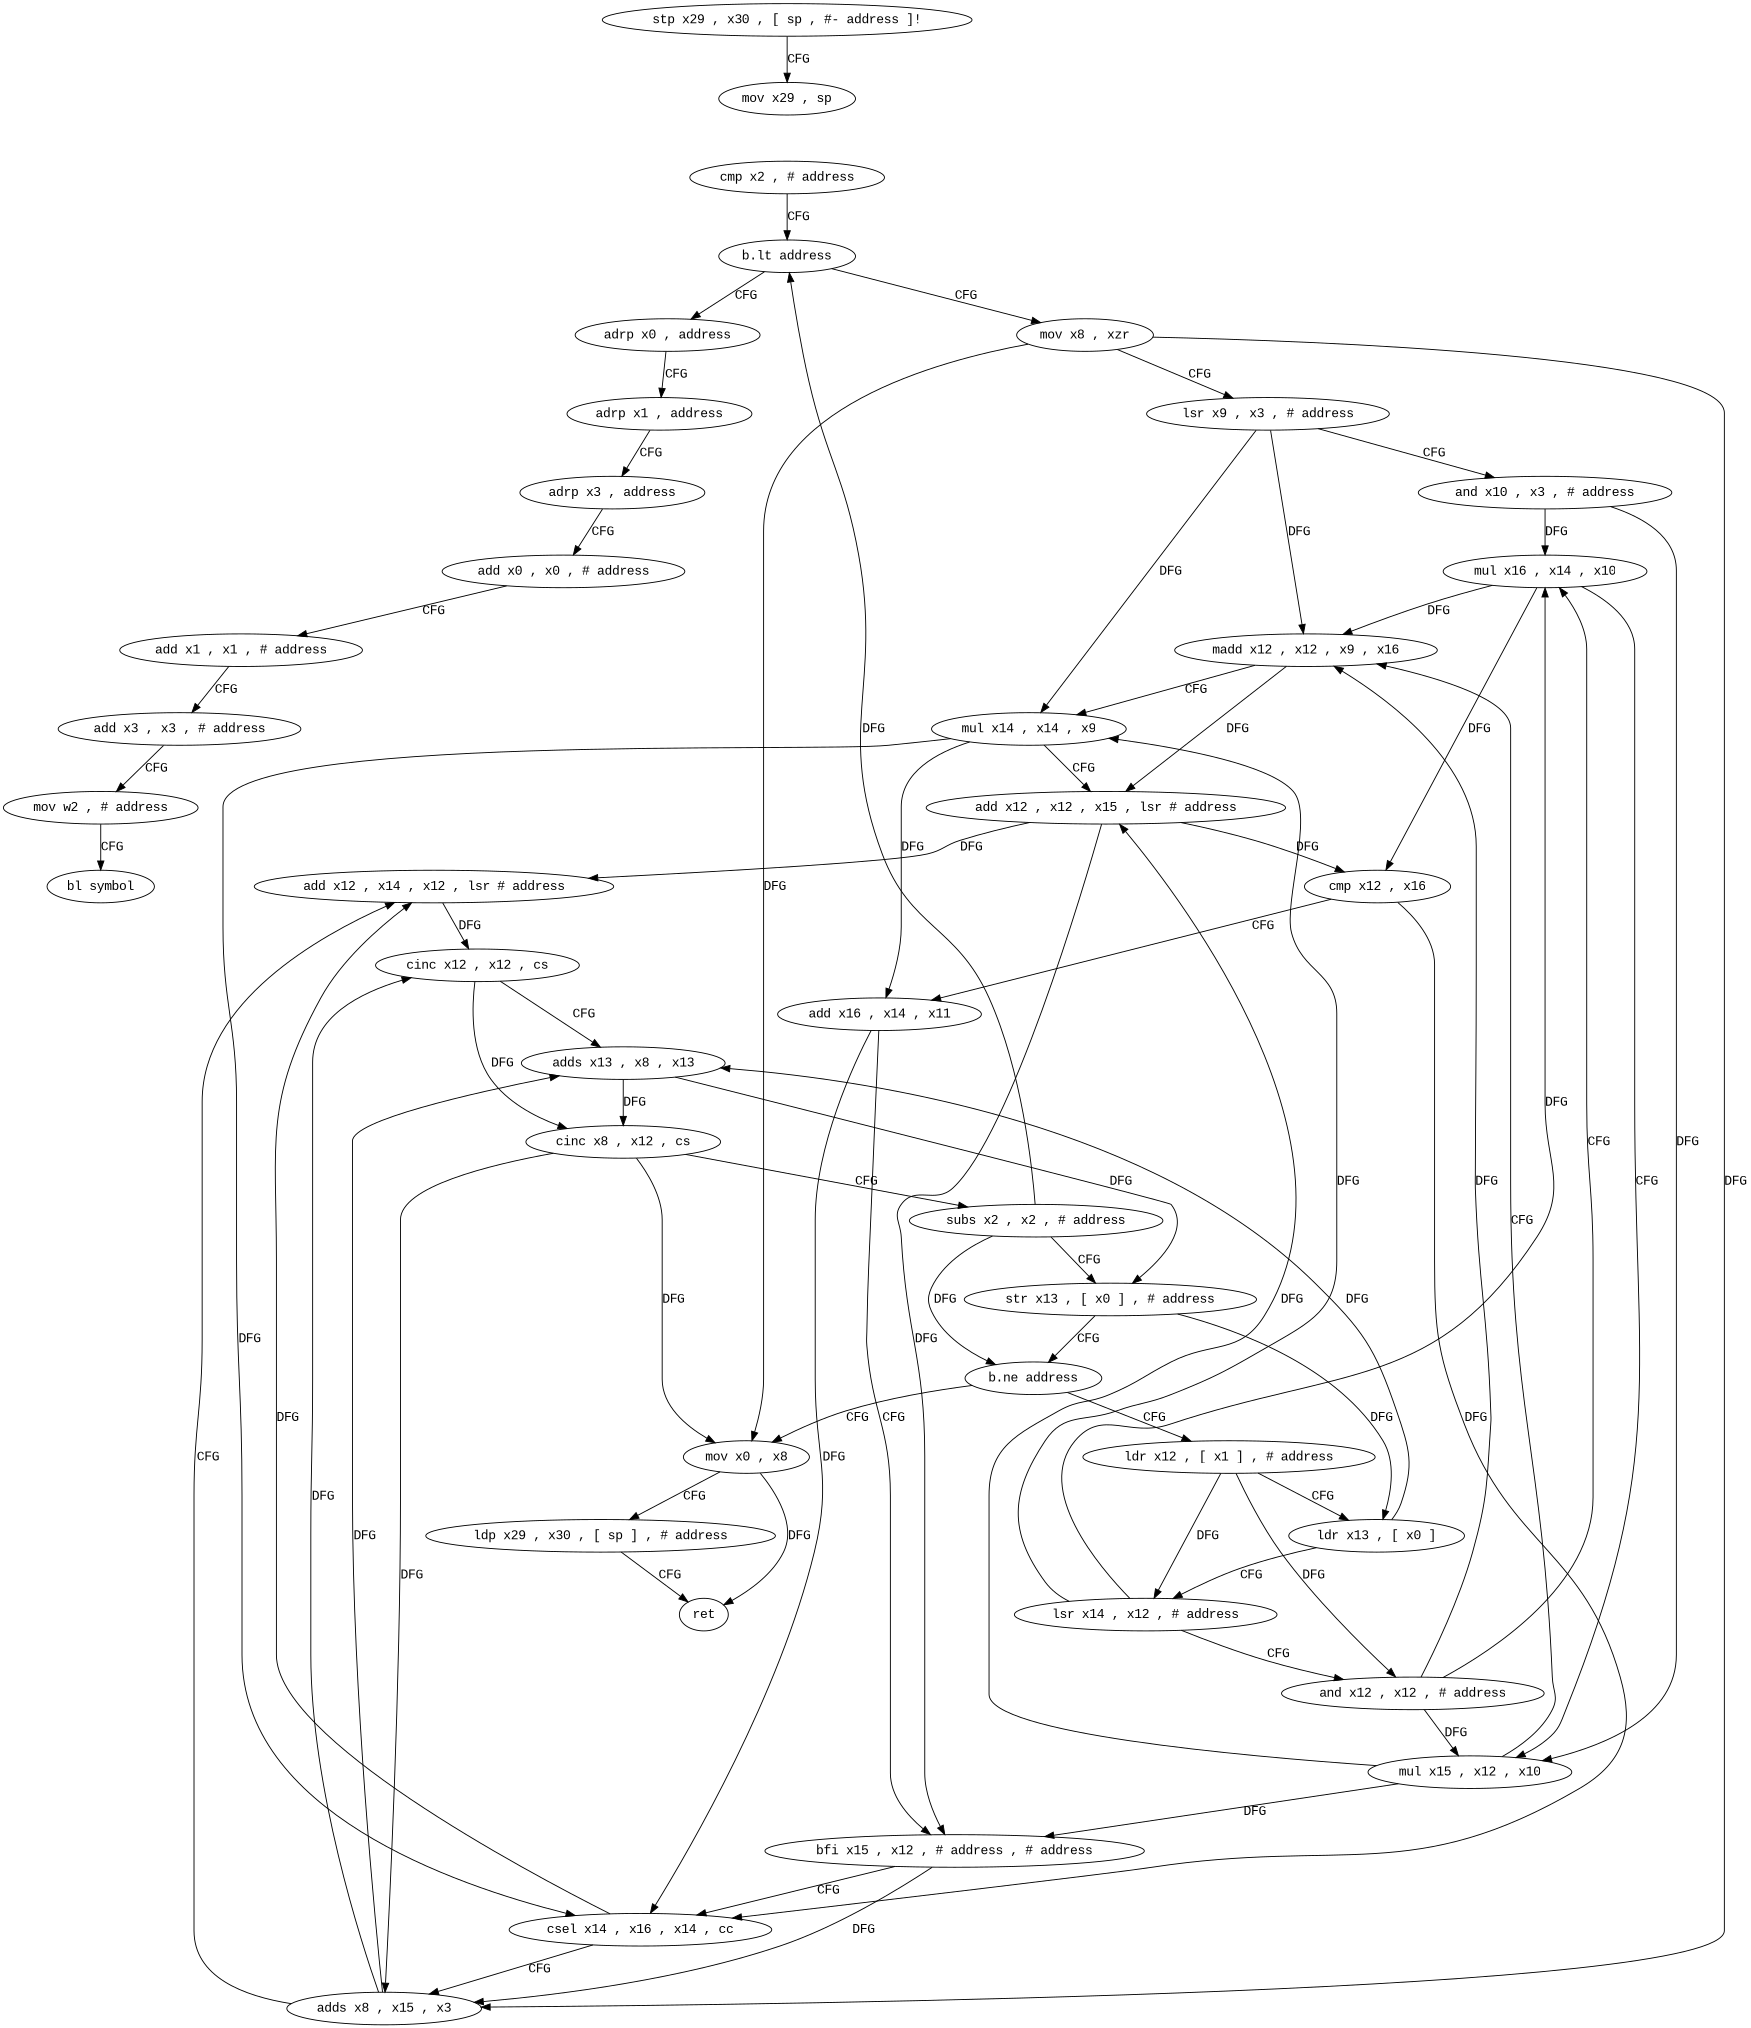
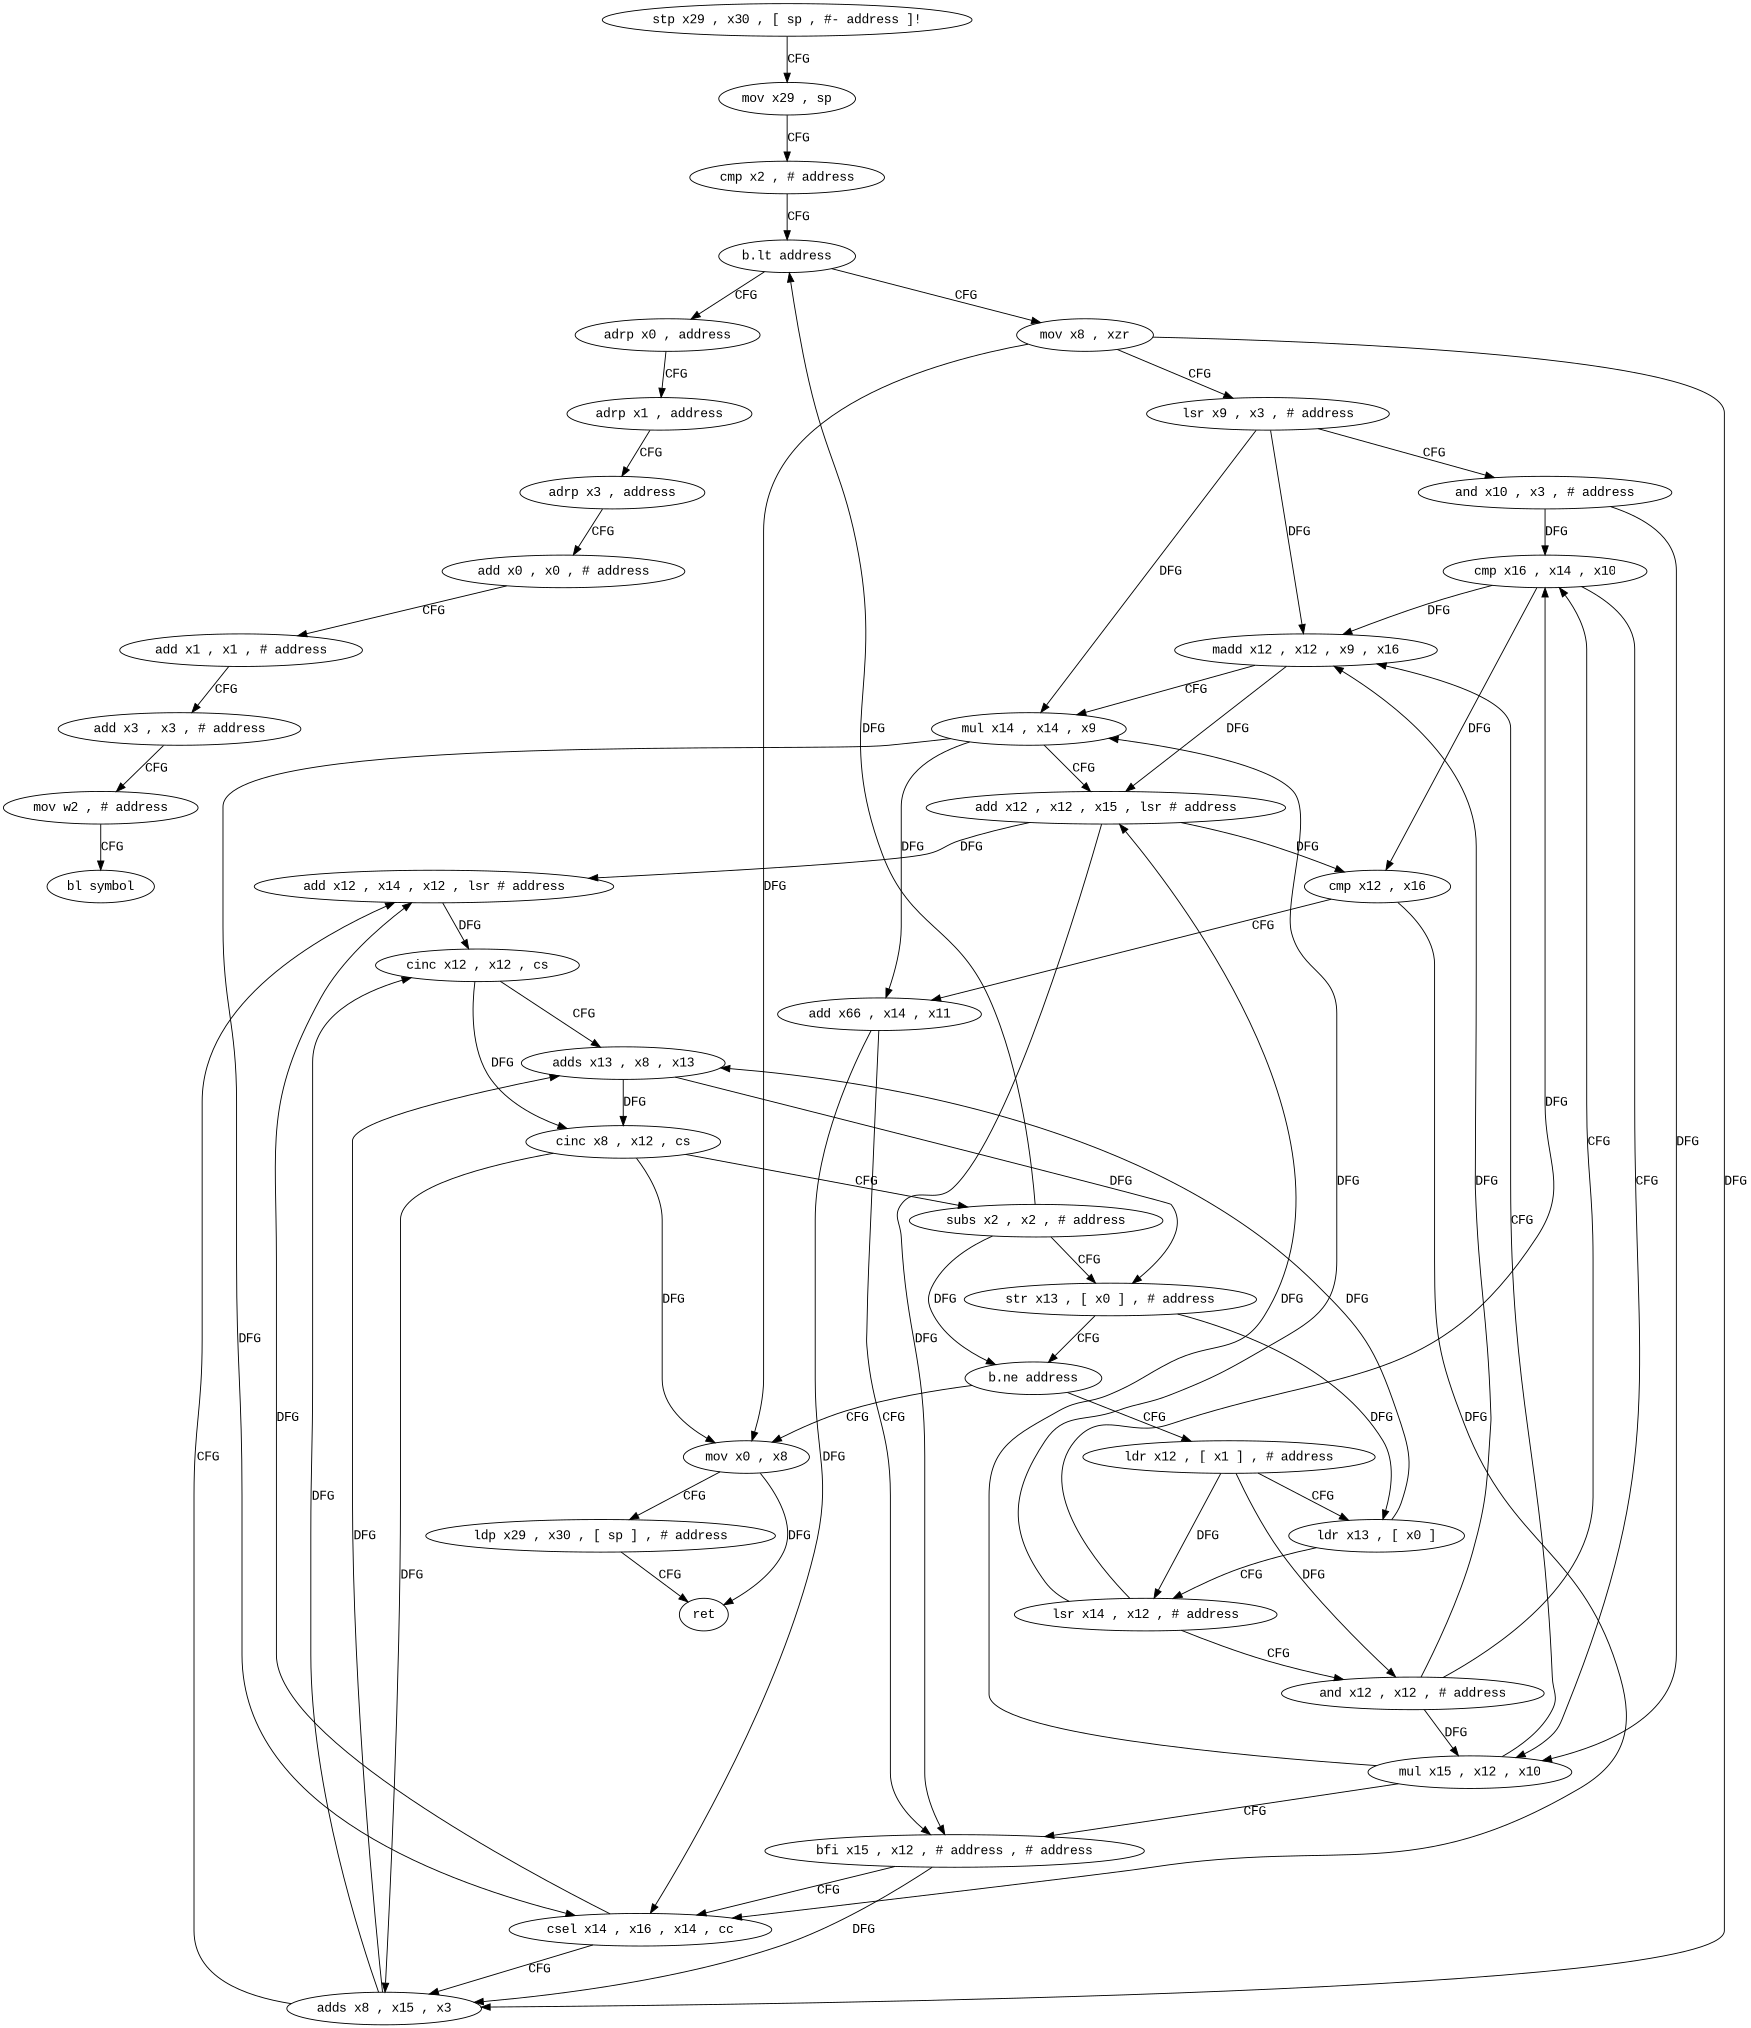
edge "mov x29 , sp" -> "cmp x2 , # address": added, label "CFG"
node "mul x16 , x14 , x10": label "mul x16 , x14 , x10" -> "cmp x16 , x14 , x10"
node "add x16 , x14 , x11": label "add x16 , x14 , x11" -> "add x66 , x14 , x11"
edge "mul x15 , x12 , x10" -> "bfi x15 , x12 , # address , # address": label "DFG" -> "CFG"
